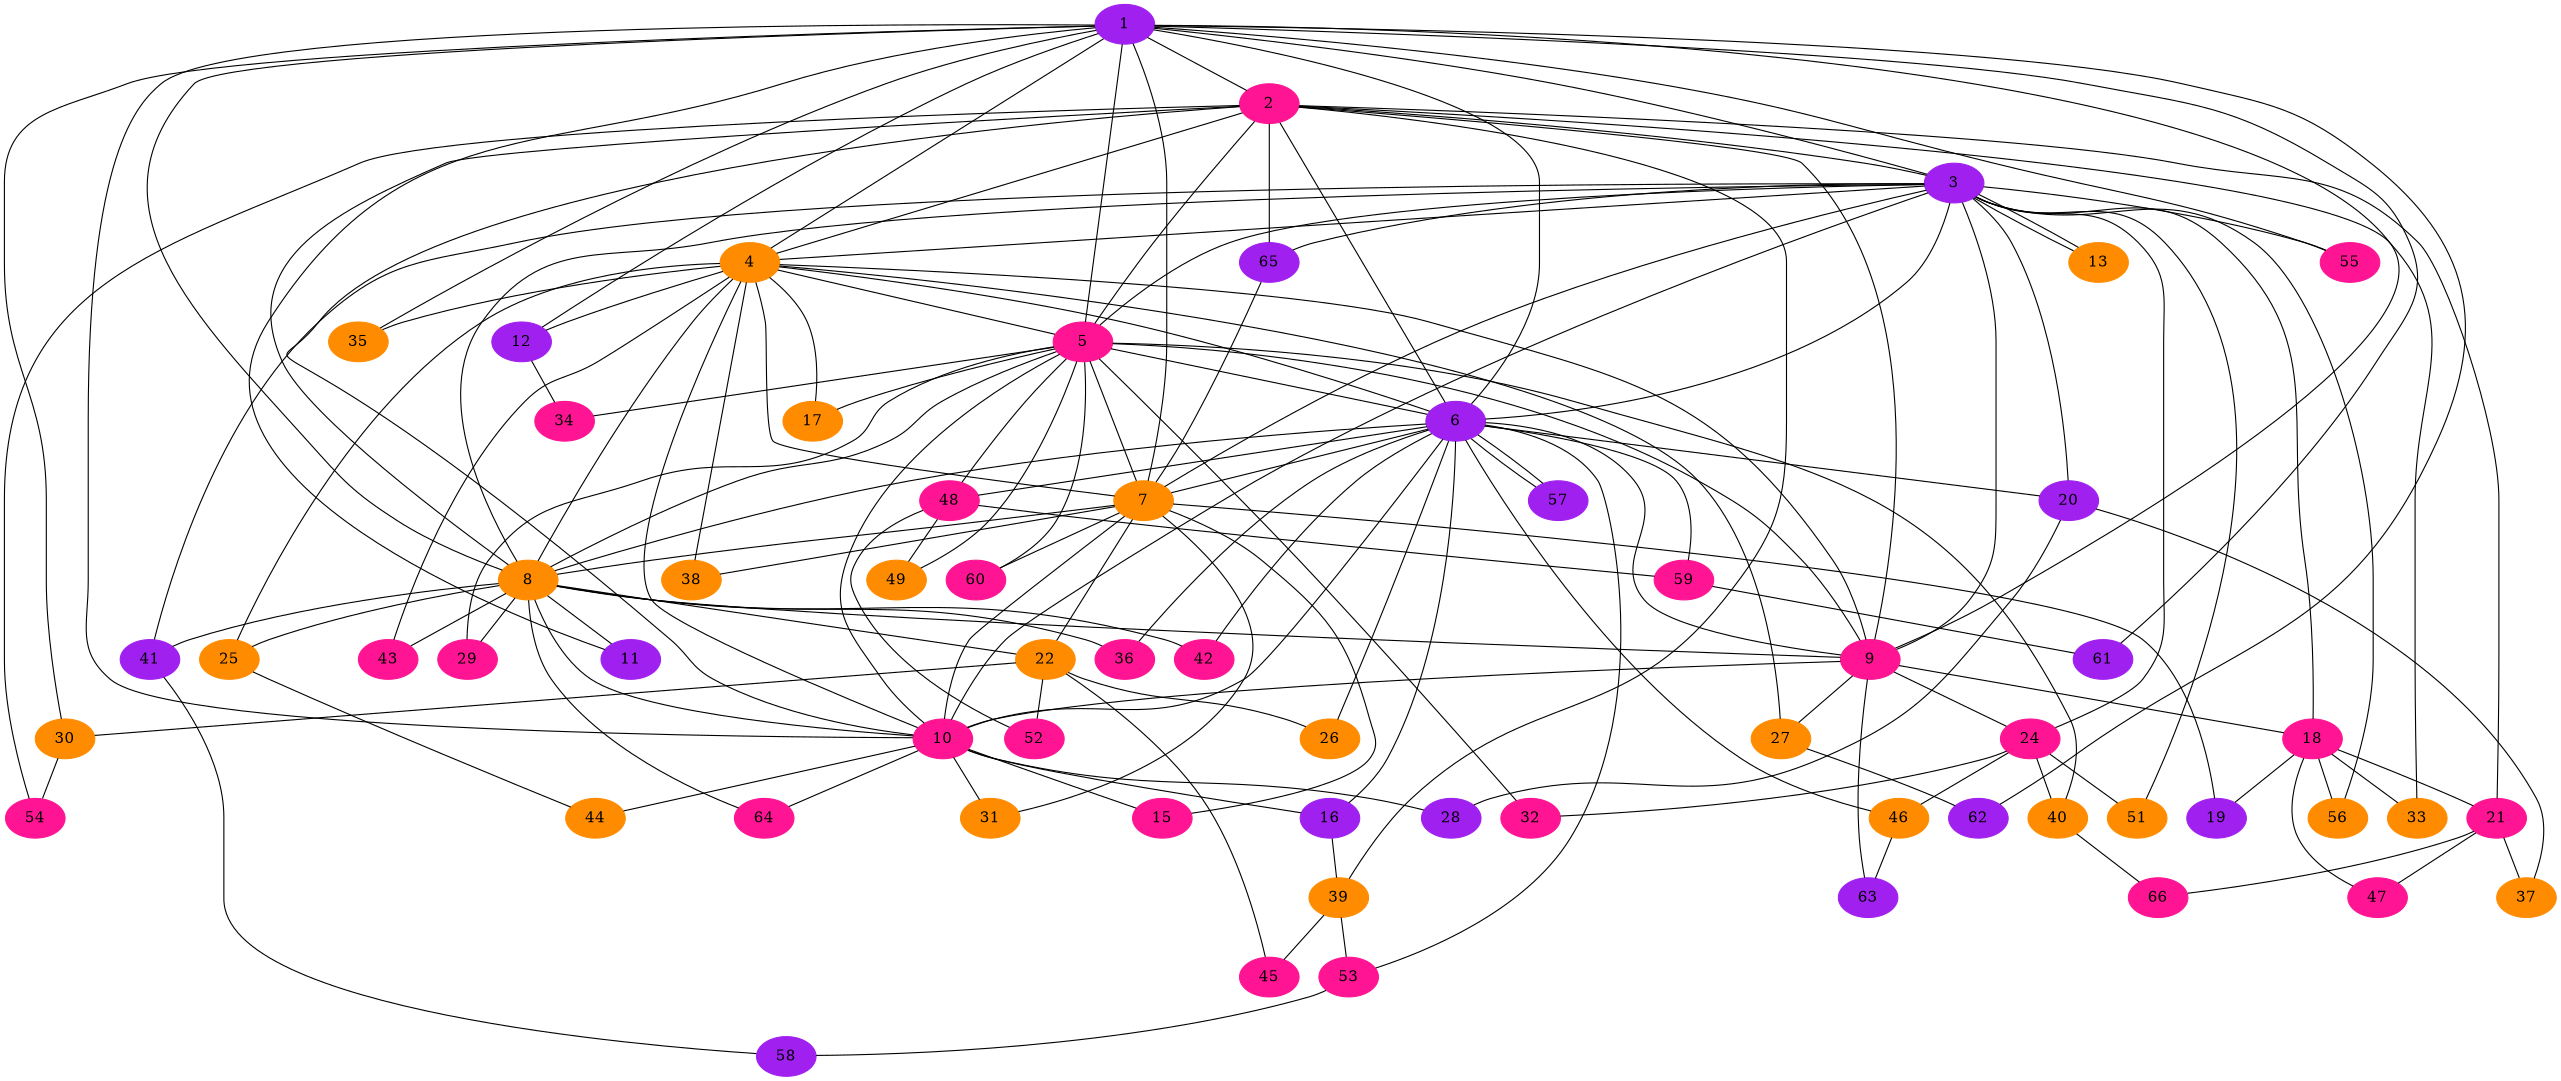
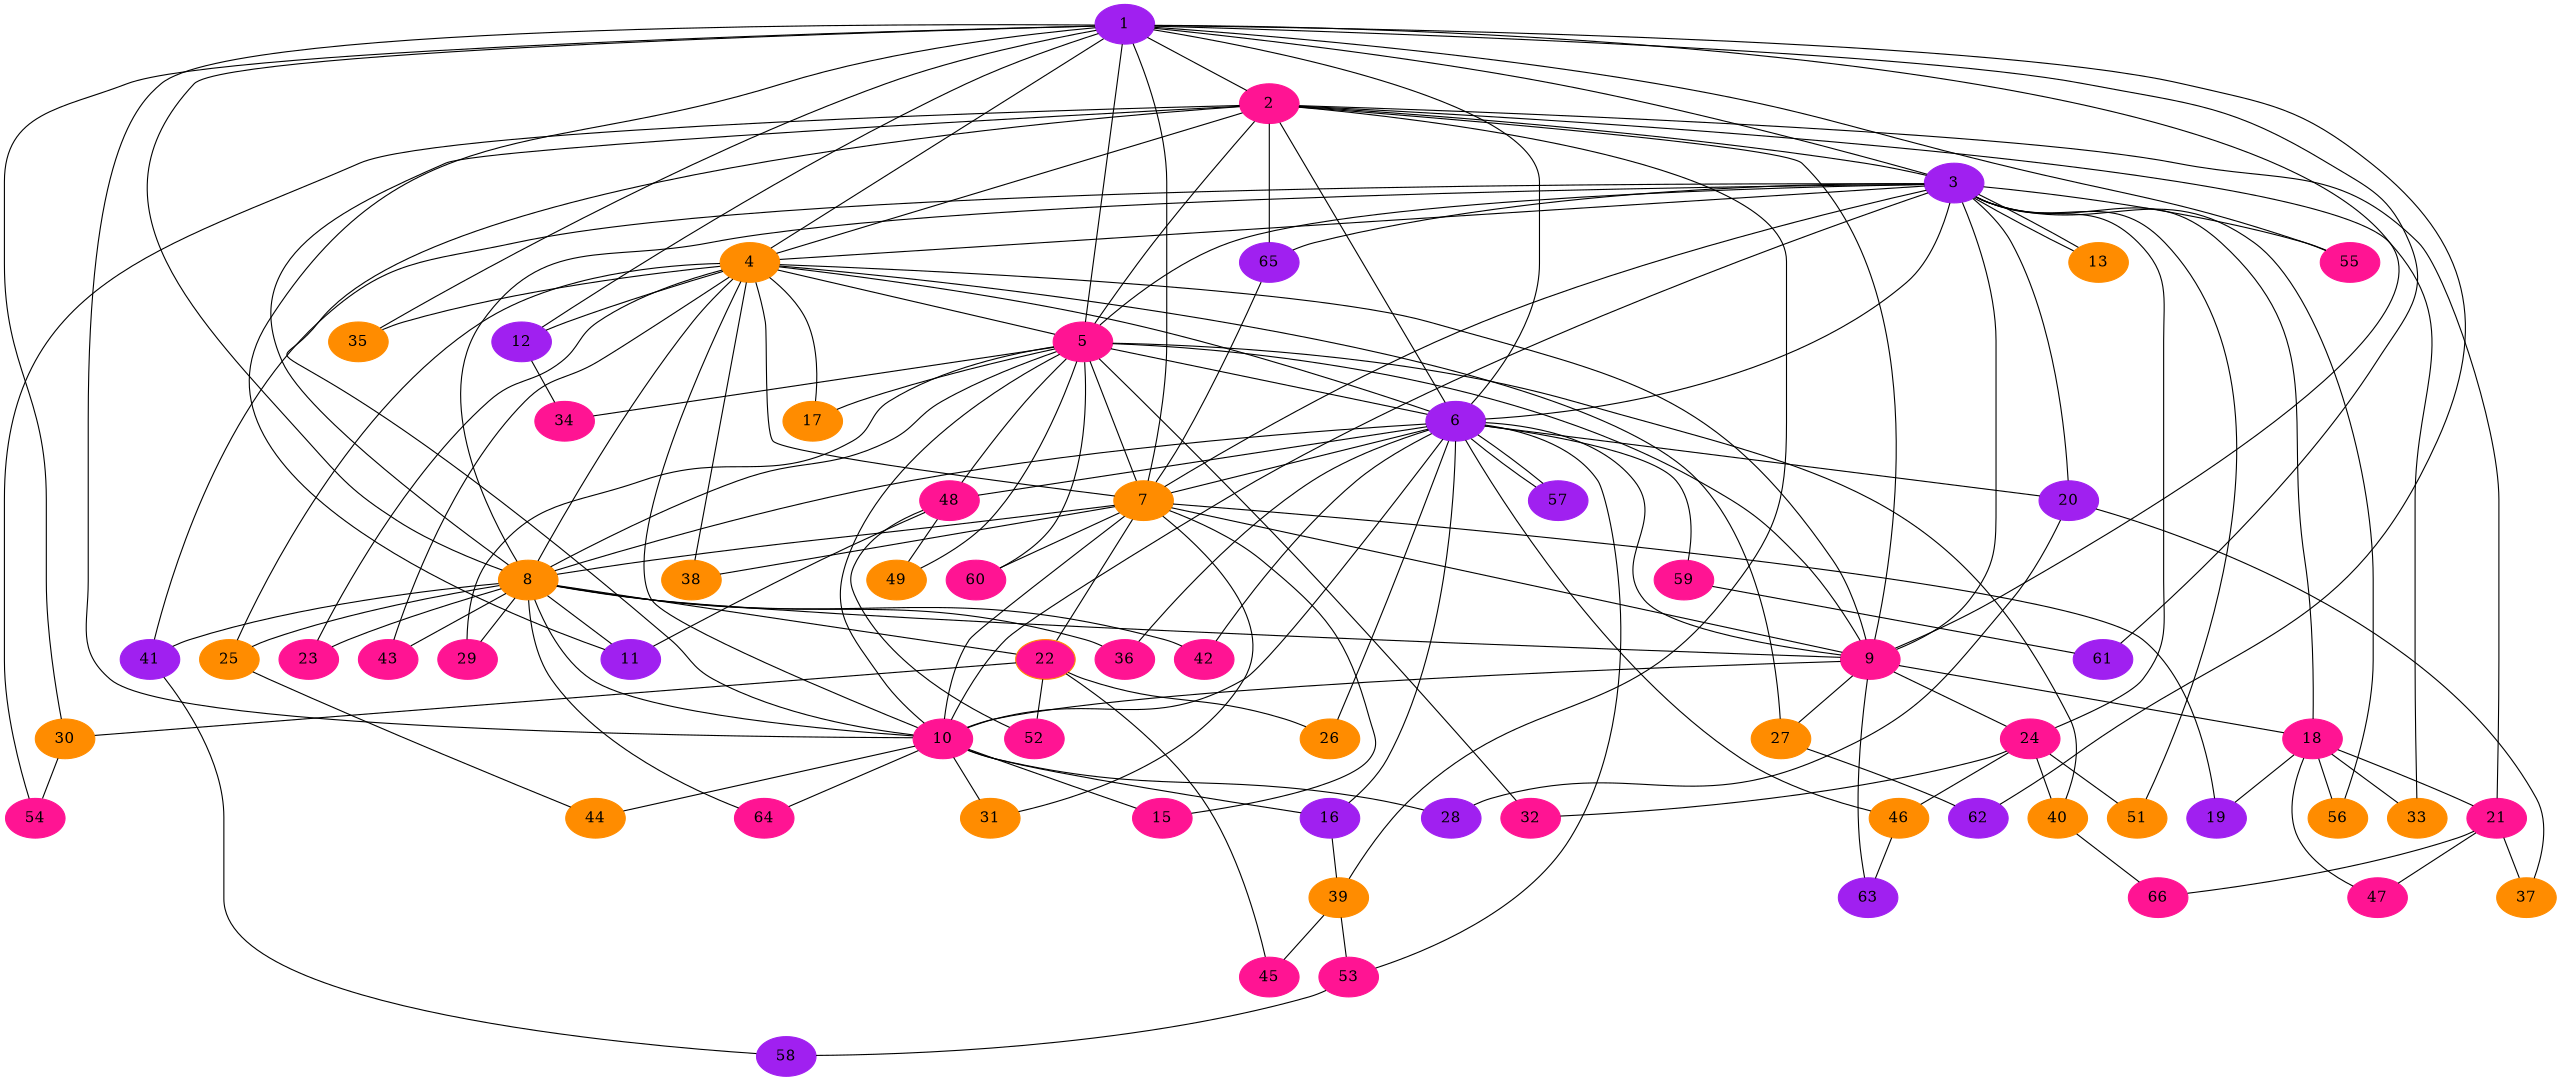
edge "48" -- "59": now "48" -- "11"
edge "7" -- "9": added
node "23": added
node "22": fillcolor darkorange -> deeppink
